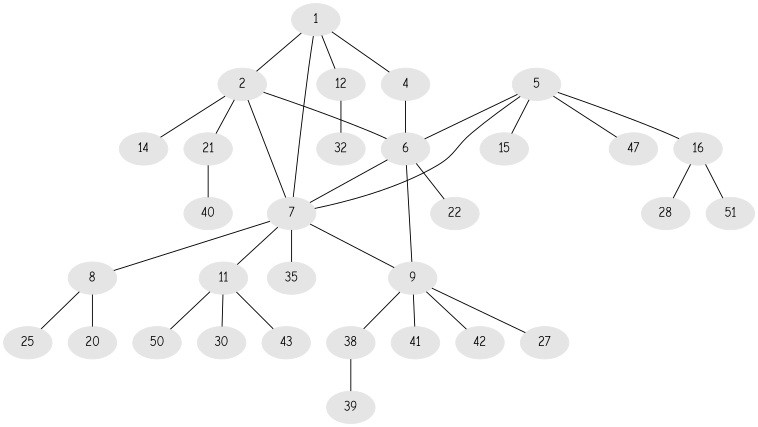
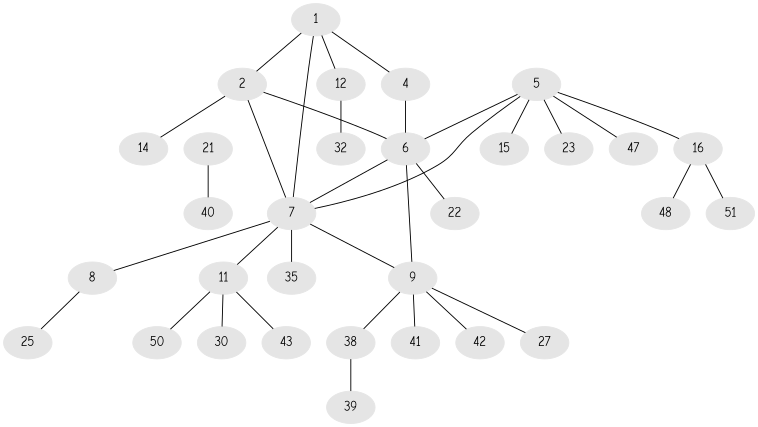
edge "2" -- "21": removed
node "23": added
node "28": label "28" -> "48"
node "20": removed
